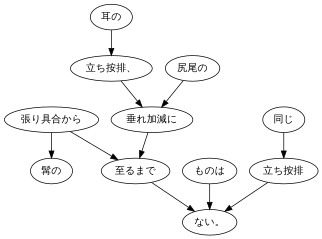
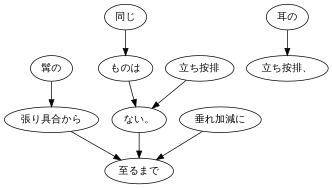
node "尻尾の": removed
edge "立ち按排、" -> "垂れ加減に": removed
edge "張り具合から" -> "髯の": reversed
edge "同じ" -> "立ち按排": now "同じ" -> "ものは"
edge "至るまで" -> "ない。": reversed
